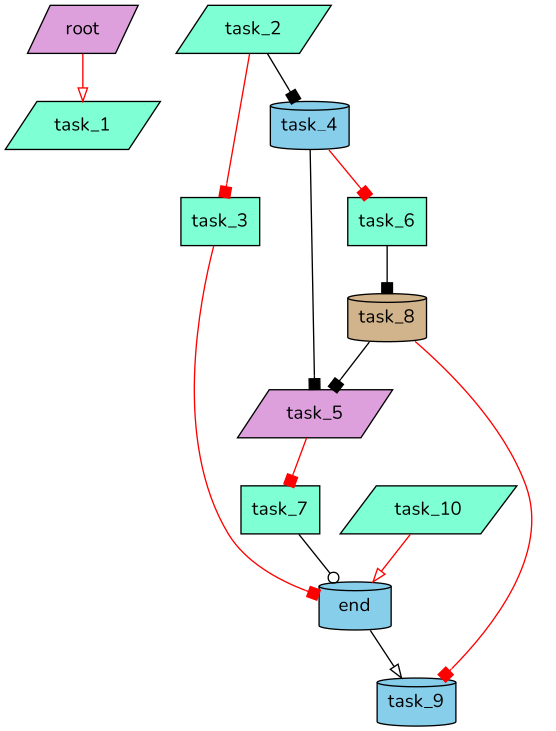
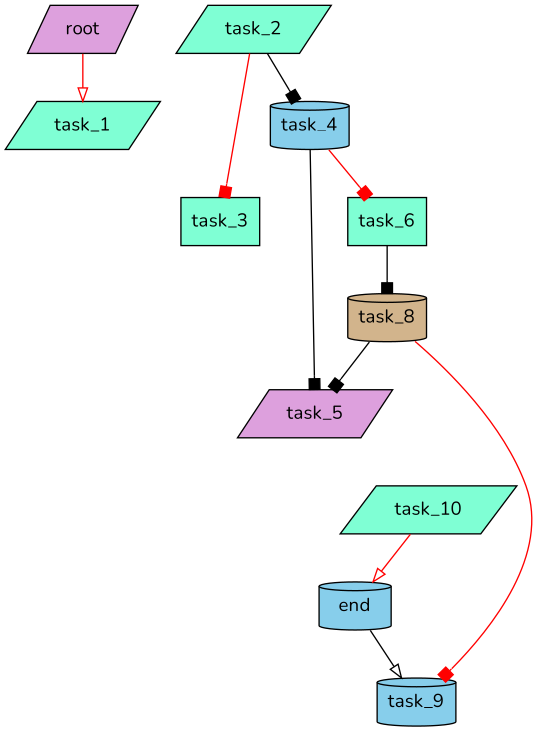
edge "task_3" -> "end": removed
node "task_7": removed
